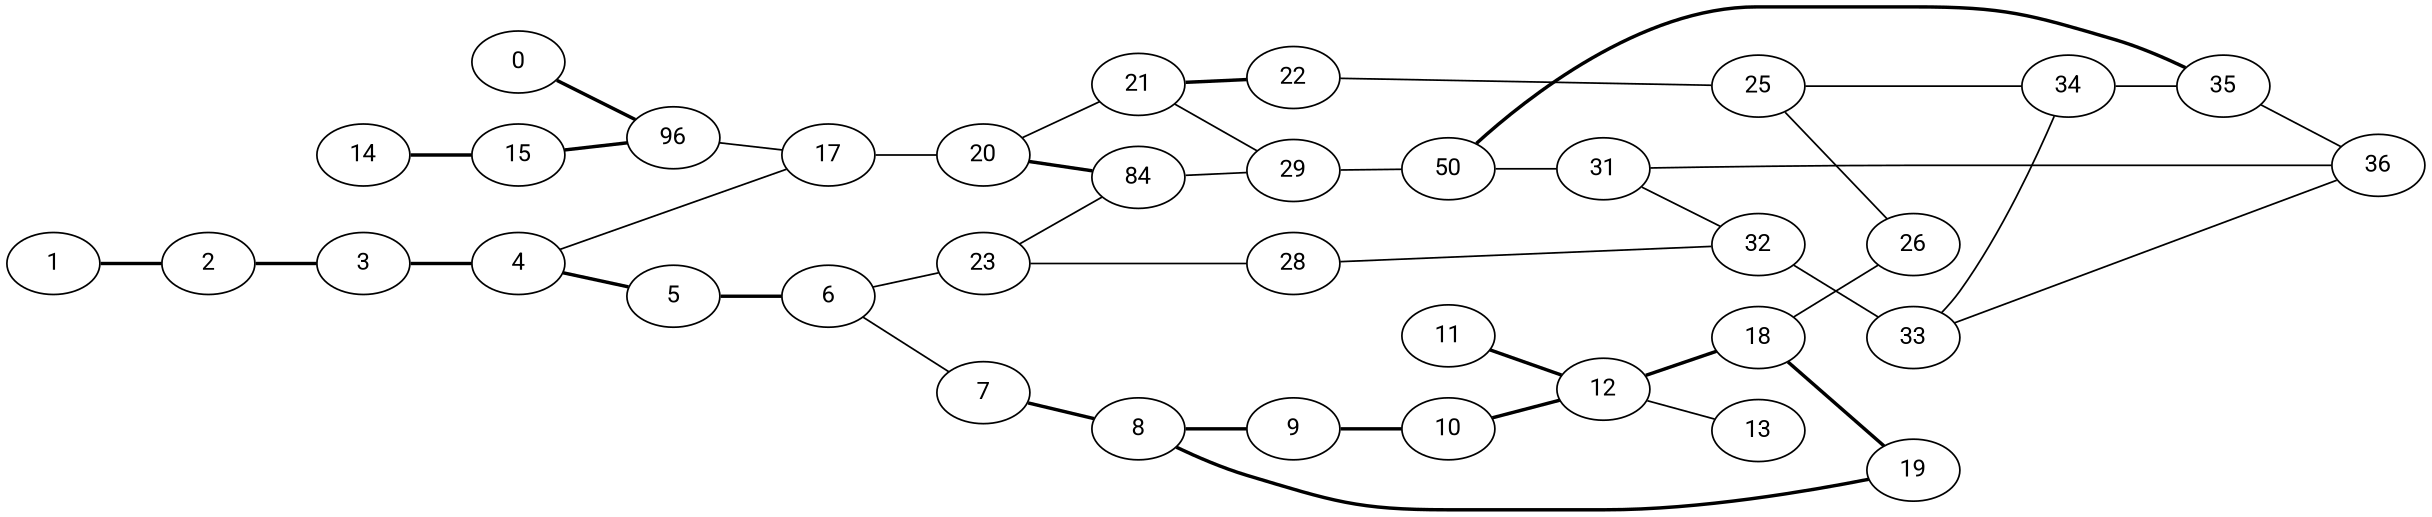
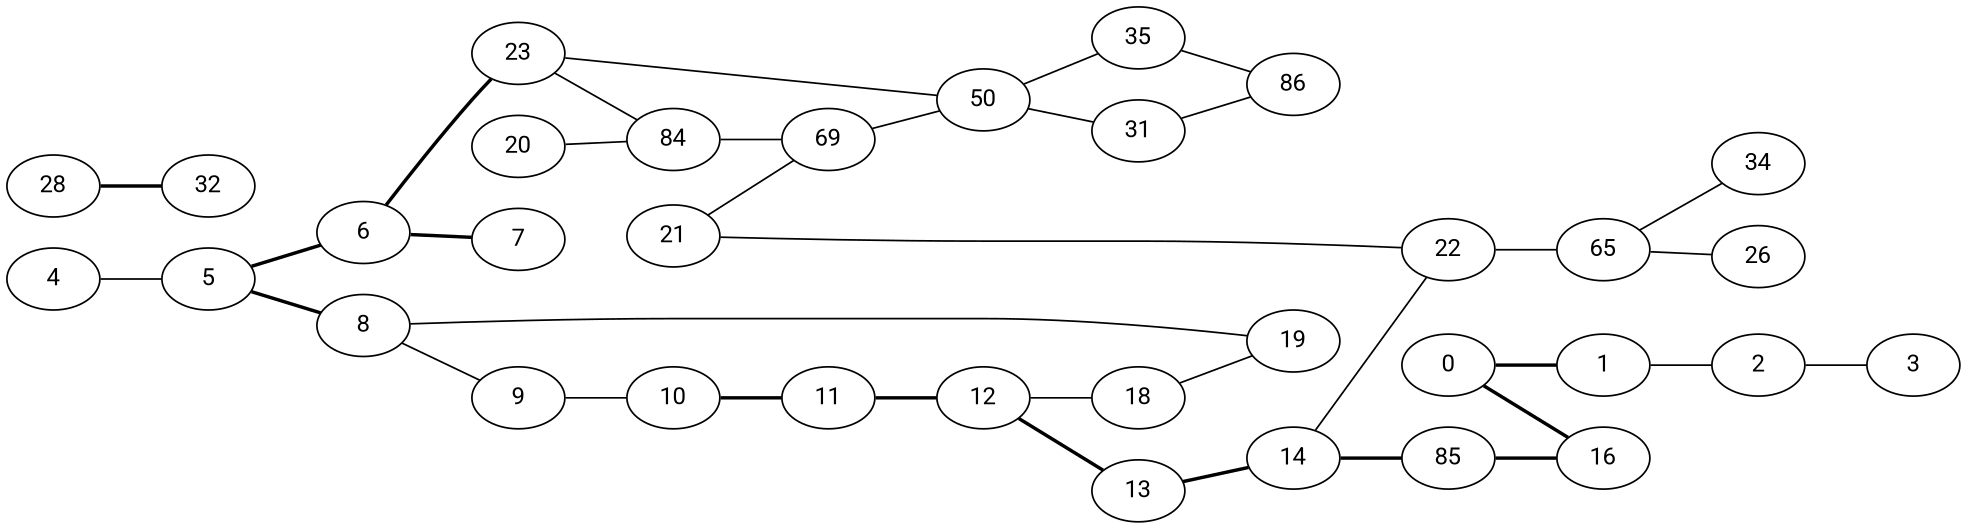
edge "35" -- "50": style bold -> solid
edge "22" -- "21": style bold -> solid
node "25": label "25" -> "65"
edge "34" -- "35": removed
edge "21" -- "20": removed
node "96": label "96" -> "16"
node "15": label "15" -> "85"
node "17": removed
node "36": label "36" -> "86"
edge "20" -- "84": style bold -> solid
node "29": label "29" -> "69"
edge "31" -- "32": removed
edge "32" -- "28": style solid -> bold
edge "1" -- "2": style bold -> solid
edge "2" -- "3": style bold -> solid
edge "3" -- "4": removed
edge "23" -- "28": now "23" -- "50"
edge "4" -- "5": style bold -> solid
edge "23" -- "6": style solid -> bold
edge "26" -- "18": removed
node "33": removed
edge "6" -- "7": style solid -> bold
edge "22" -- "14": added
edge "18" -- "12": style bold -> solid
edge "0" -- "1": added
edge "18" -- "19": style bold -> solid
edge "12" -- "10": now "11" -- "10"
edge "12" -- "13": style solid -> bold
edge "7" -- "8": now "5" -- "8"
edge "8" -- "9": style bold -> solid
edge "9" -- "10": style bold -> solid
edge "14" -- "13": added
edge "8" -- "19": style bold -> solid
